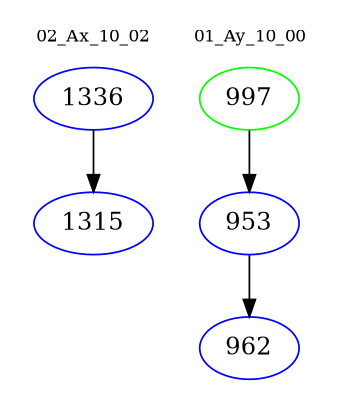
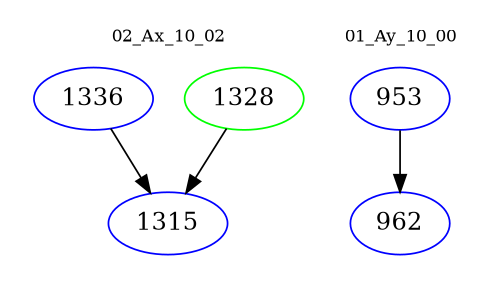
node "1328": added
node "997": removed
